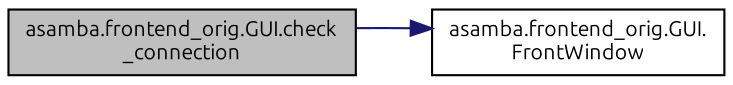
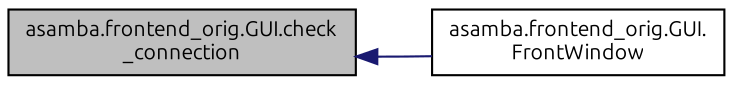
edge "asamba.frontend_orig.GUI.check _connection" -> "asamba.frontend_orig.GUI. FrontWindow": reversed
